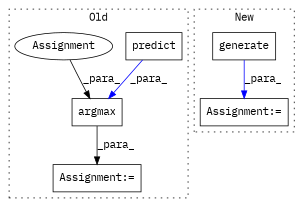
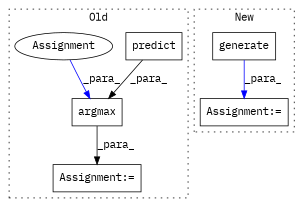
edge "Assignment" -> "argmax": color black -> blue
edge "predict" -> "argmax": color blue -> black
